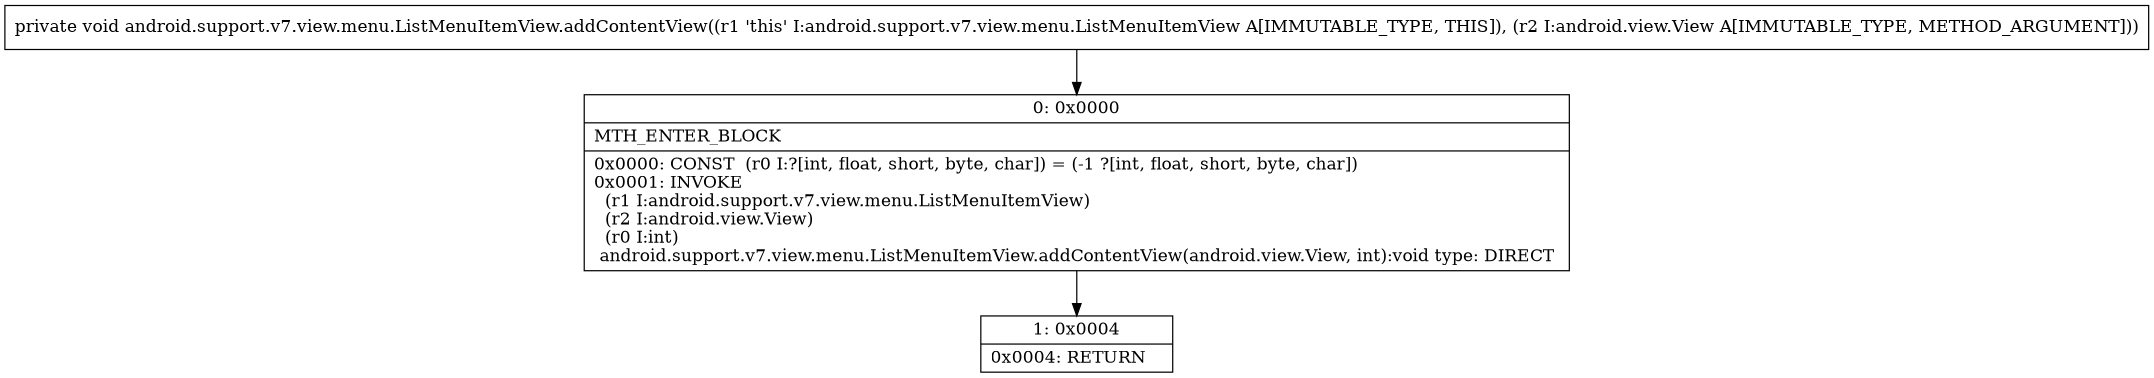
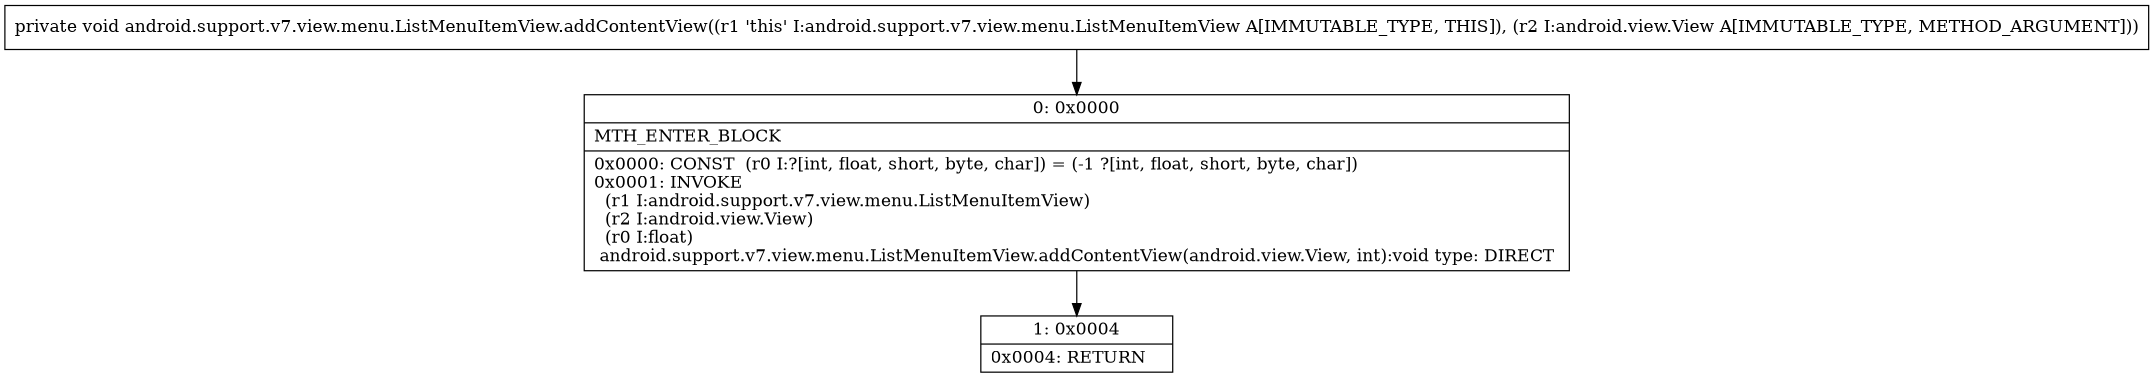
node "0: 0x0000": text "(r0 I:int)" -> "(r0 I:float)"
